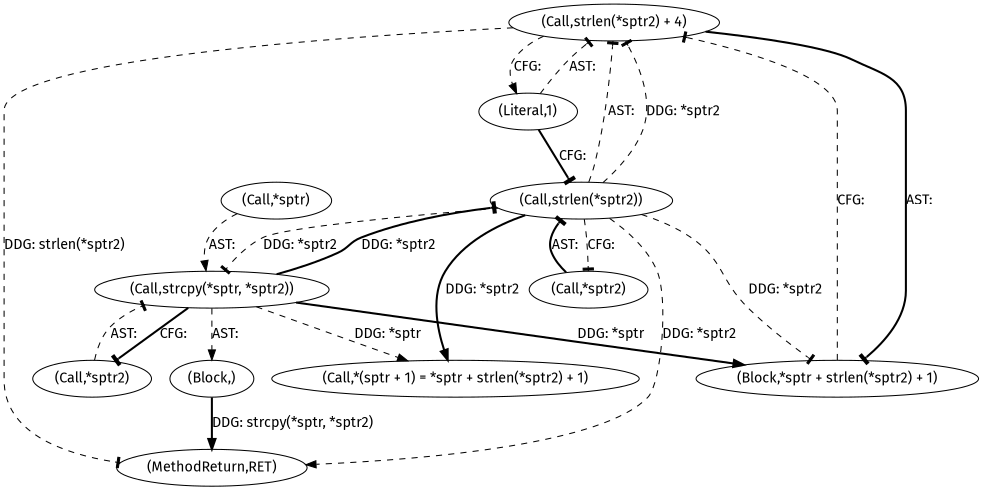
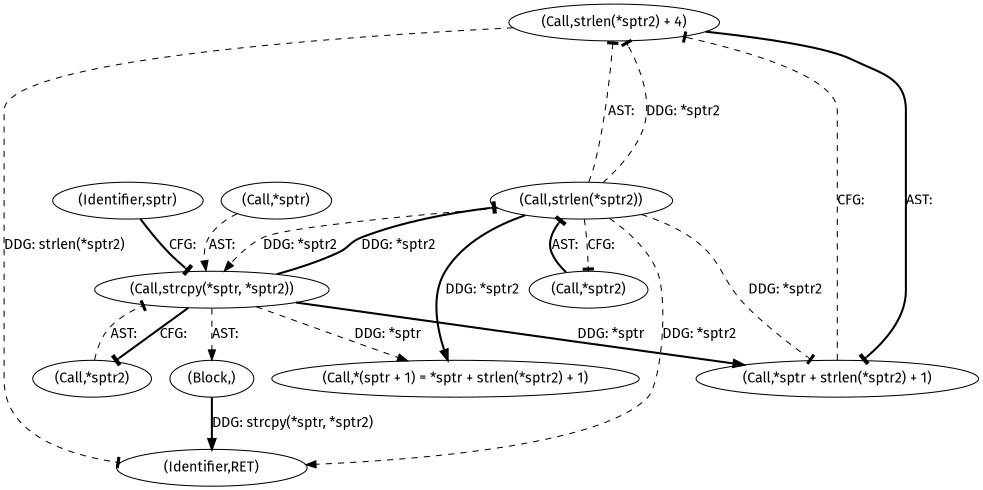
node "(Literal,1)": removed
node "(Identifier,sptr)": added
edge "(Call,strlen(*sptr2))" -> "(Call,strcpy(*sptr, *sptr2))": arrowhead tee -> normal
node "(Block,*sptr + strlen(*sptr2) + 1)": label "(Block,*sptr + strlen(*sptr2) + 1)" -> "(Call,*sptr + strlen(*sptr2) + 1)"
node "(MethodReturn,RET)": label "(MethodReturn,RET)" -> "(Identifier,RET)"
